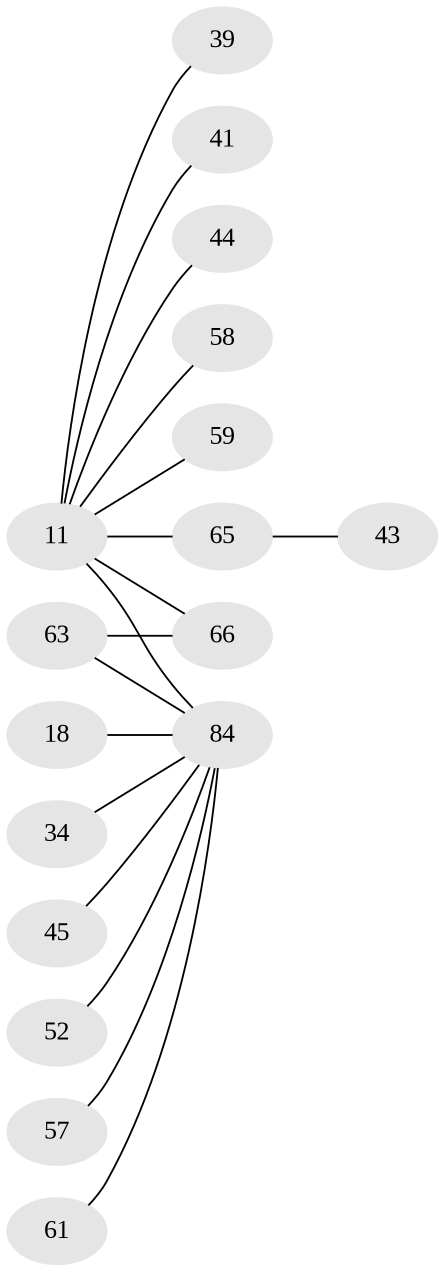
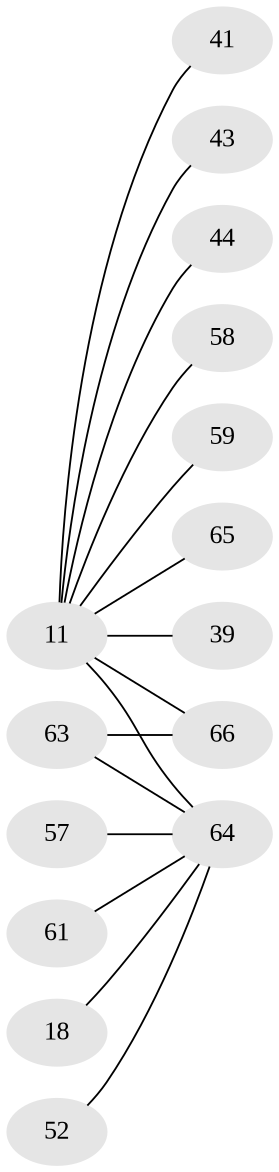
edge "65" -- "43": now "11" -- "43"
node "84": label "84" -> "64"
node "34": removed
node "45": removed
